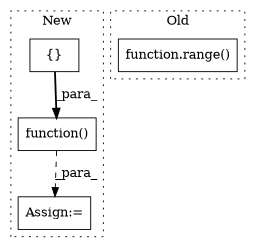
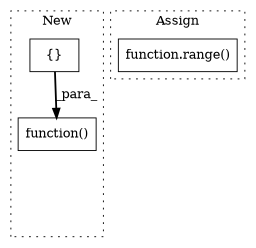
cluster "Old": label "Old" -> "Assign"
node "Assign:=": removed
